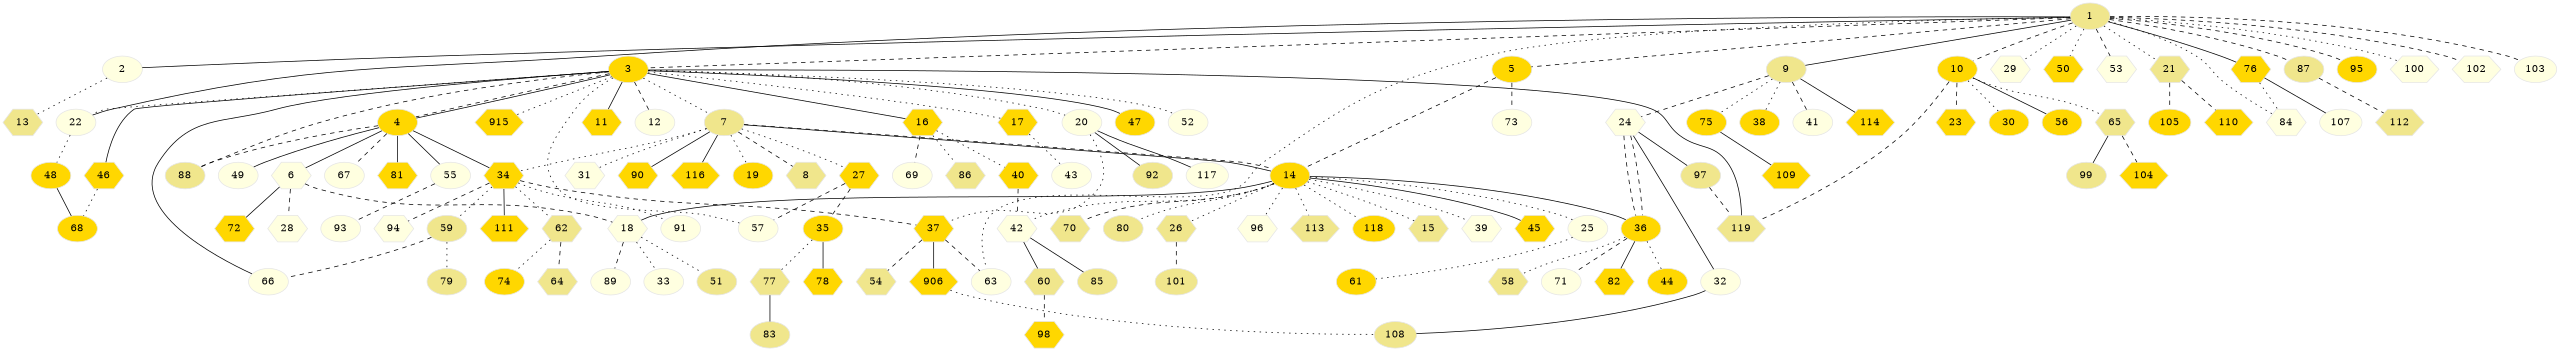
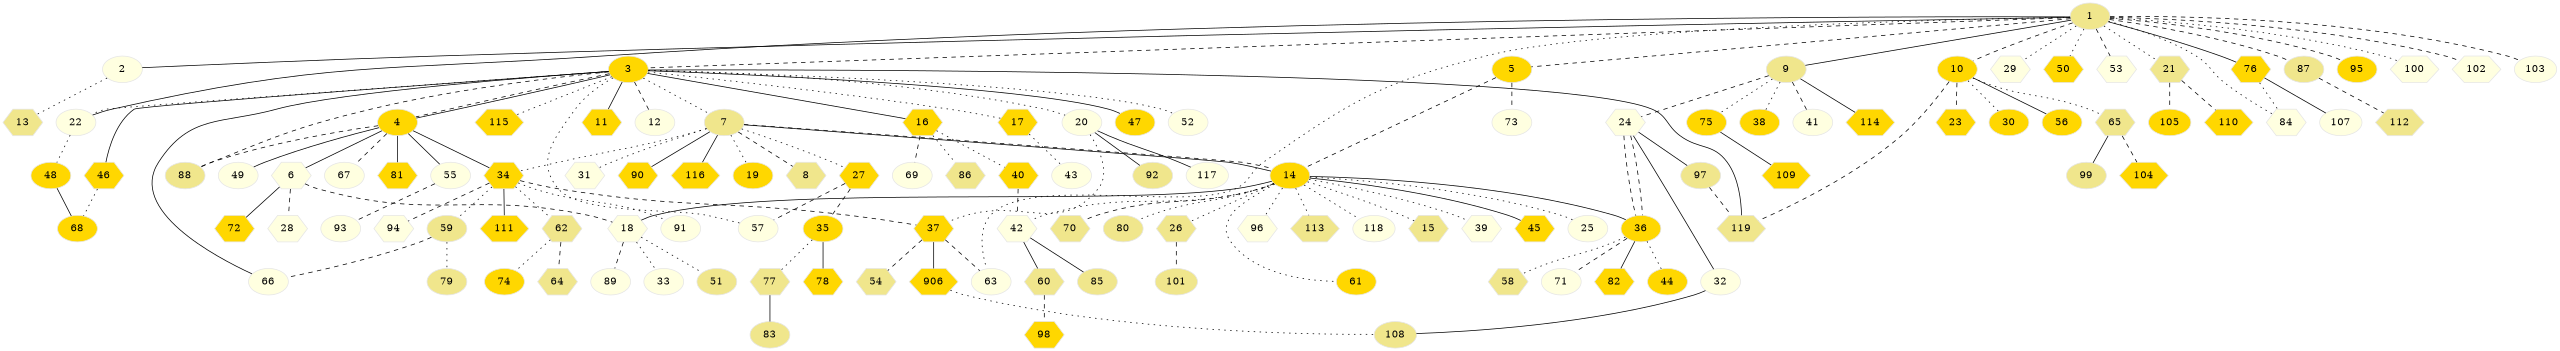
node "915": label "915" -> "115"
node "118": fillcolor gold -> lightyellow
edge "25" -- "61": now "14" -- "61"
